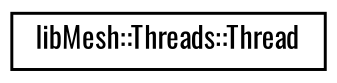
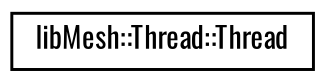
node "libMesh::Threads::Thread": label "libMesh::Threads::Thread" -> "libMesh::Thread::Thread"
